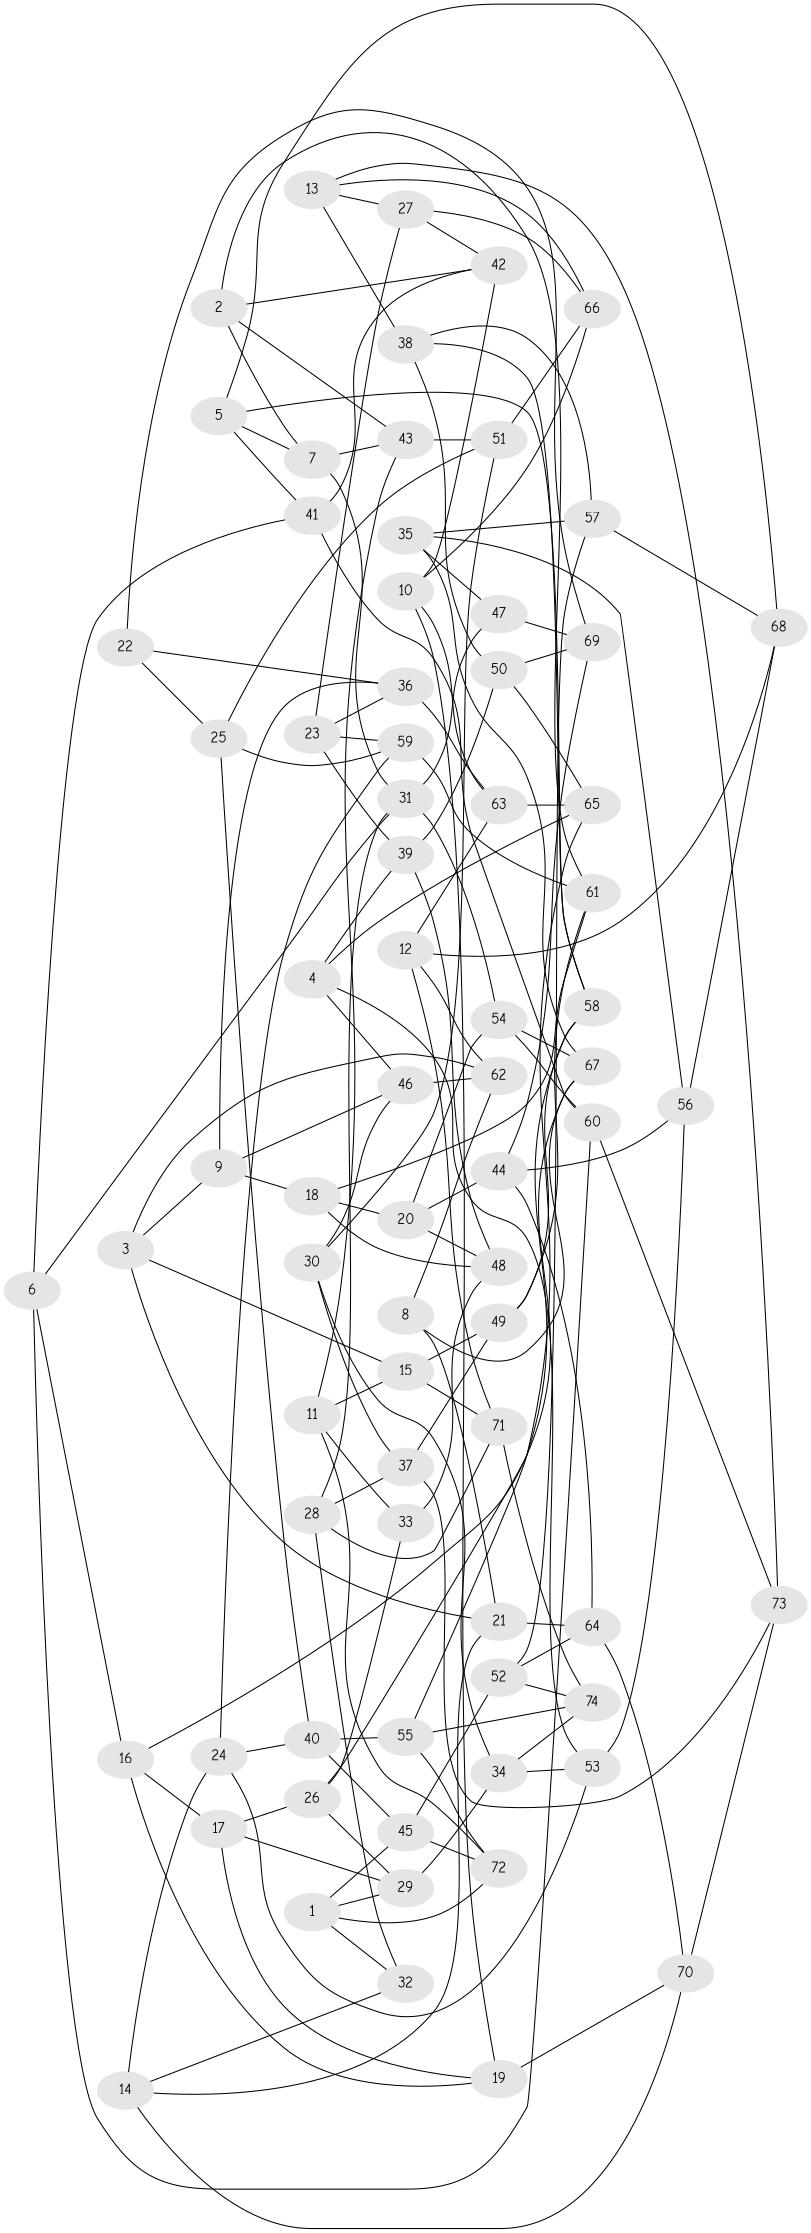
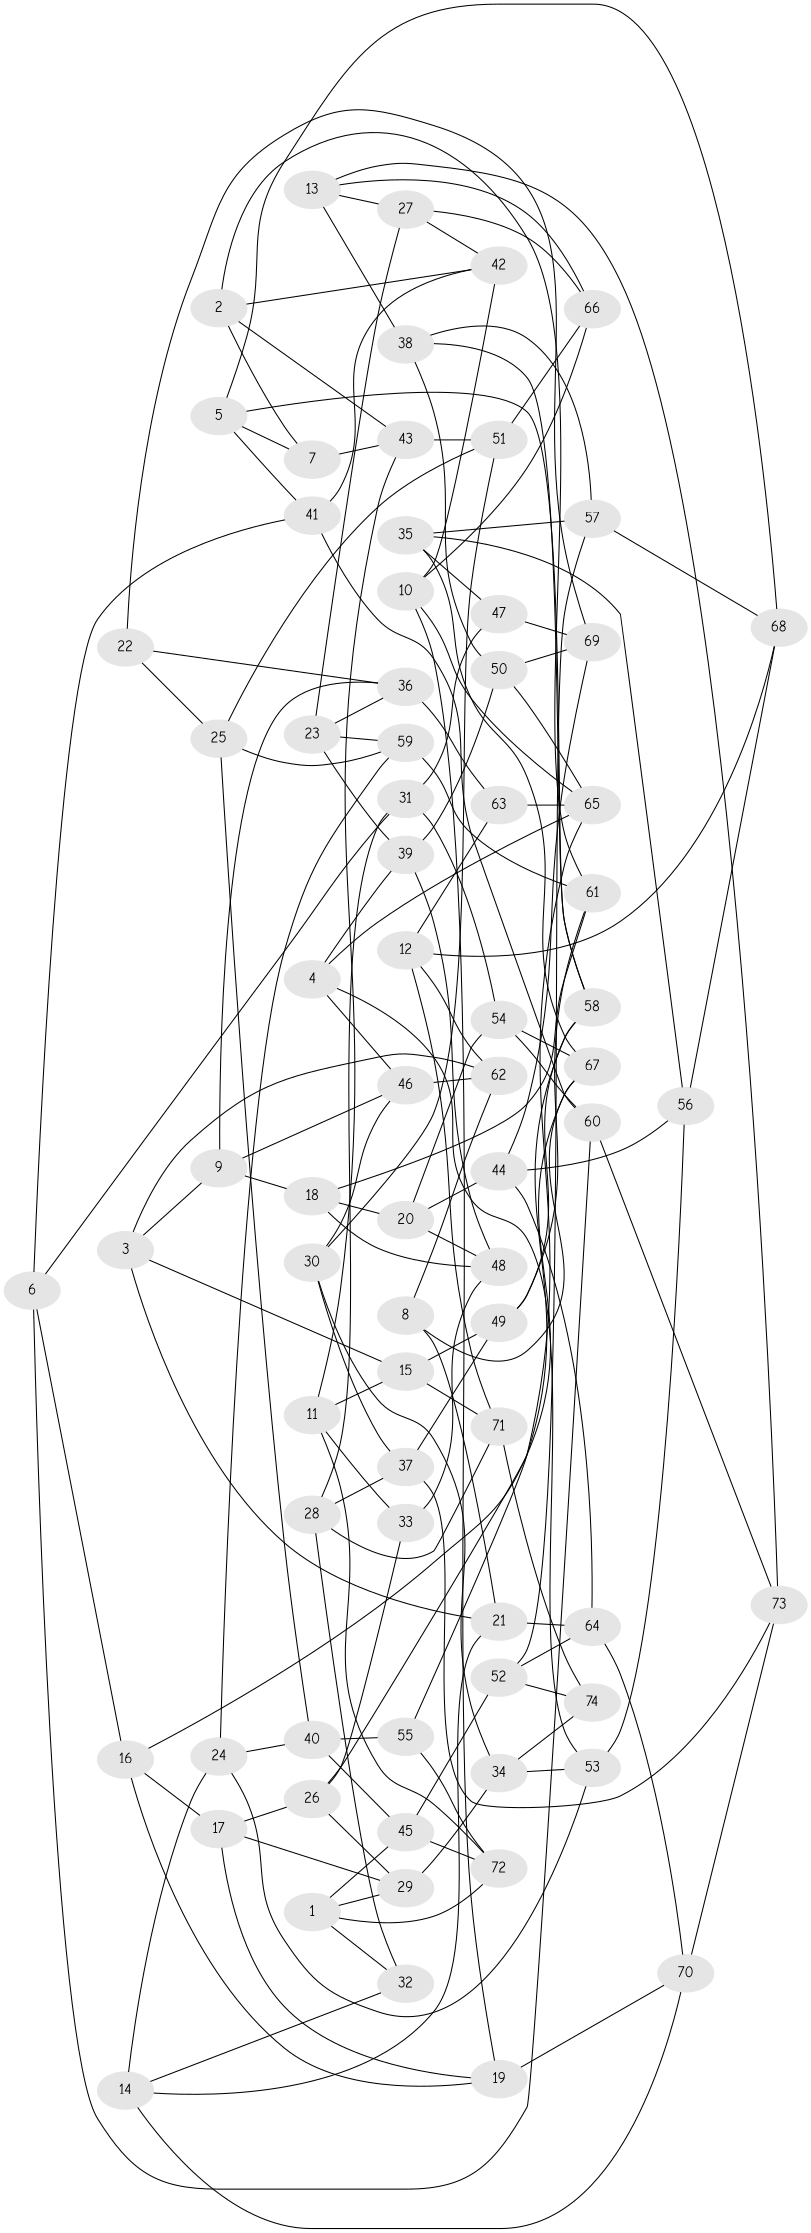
edge "10" -- "63": now "10" -- "65"
edge "7" -- "31": removed
edge "74" -- "55": removed
